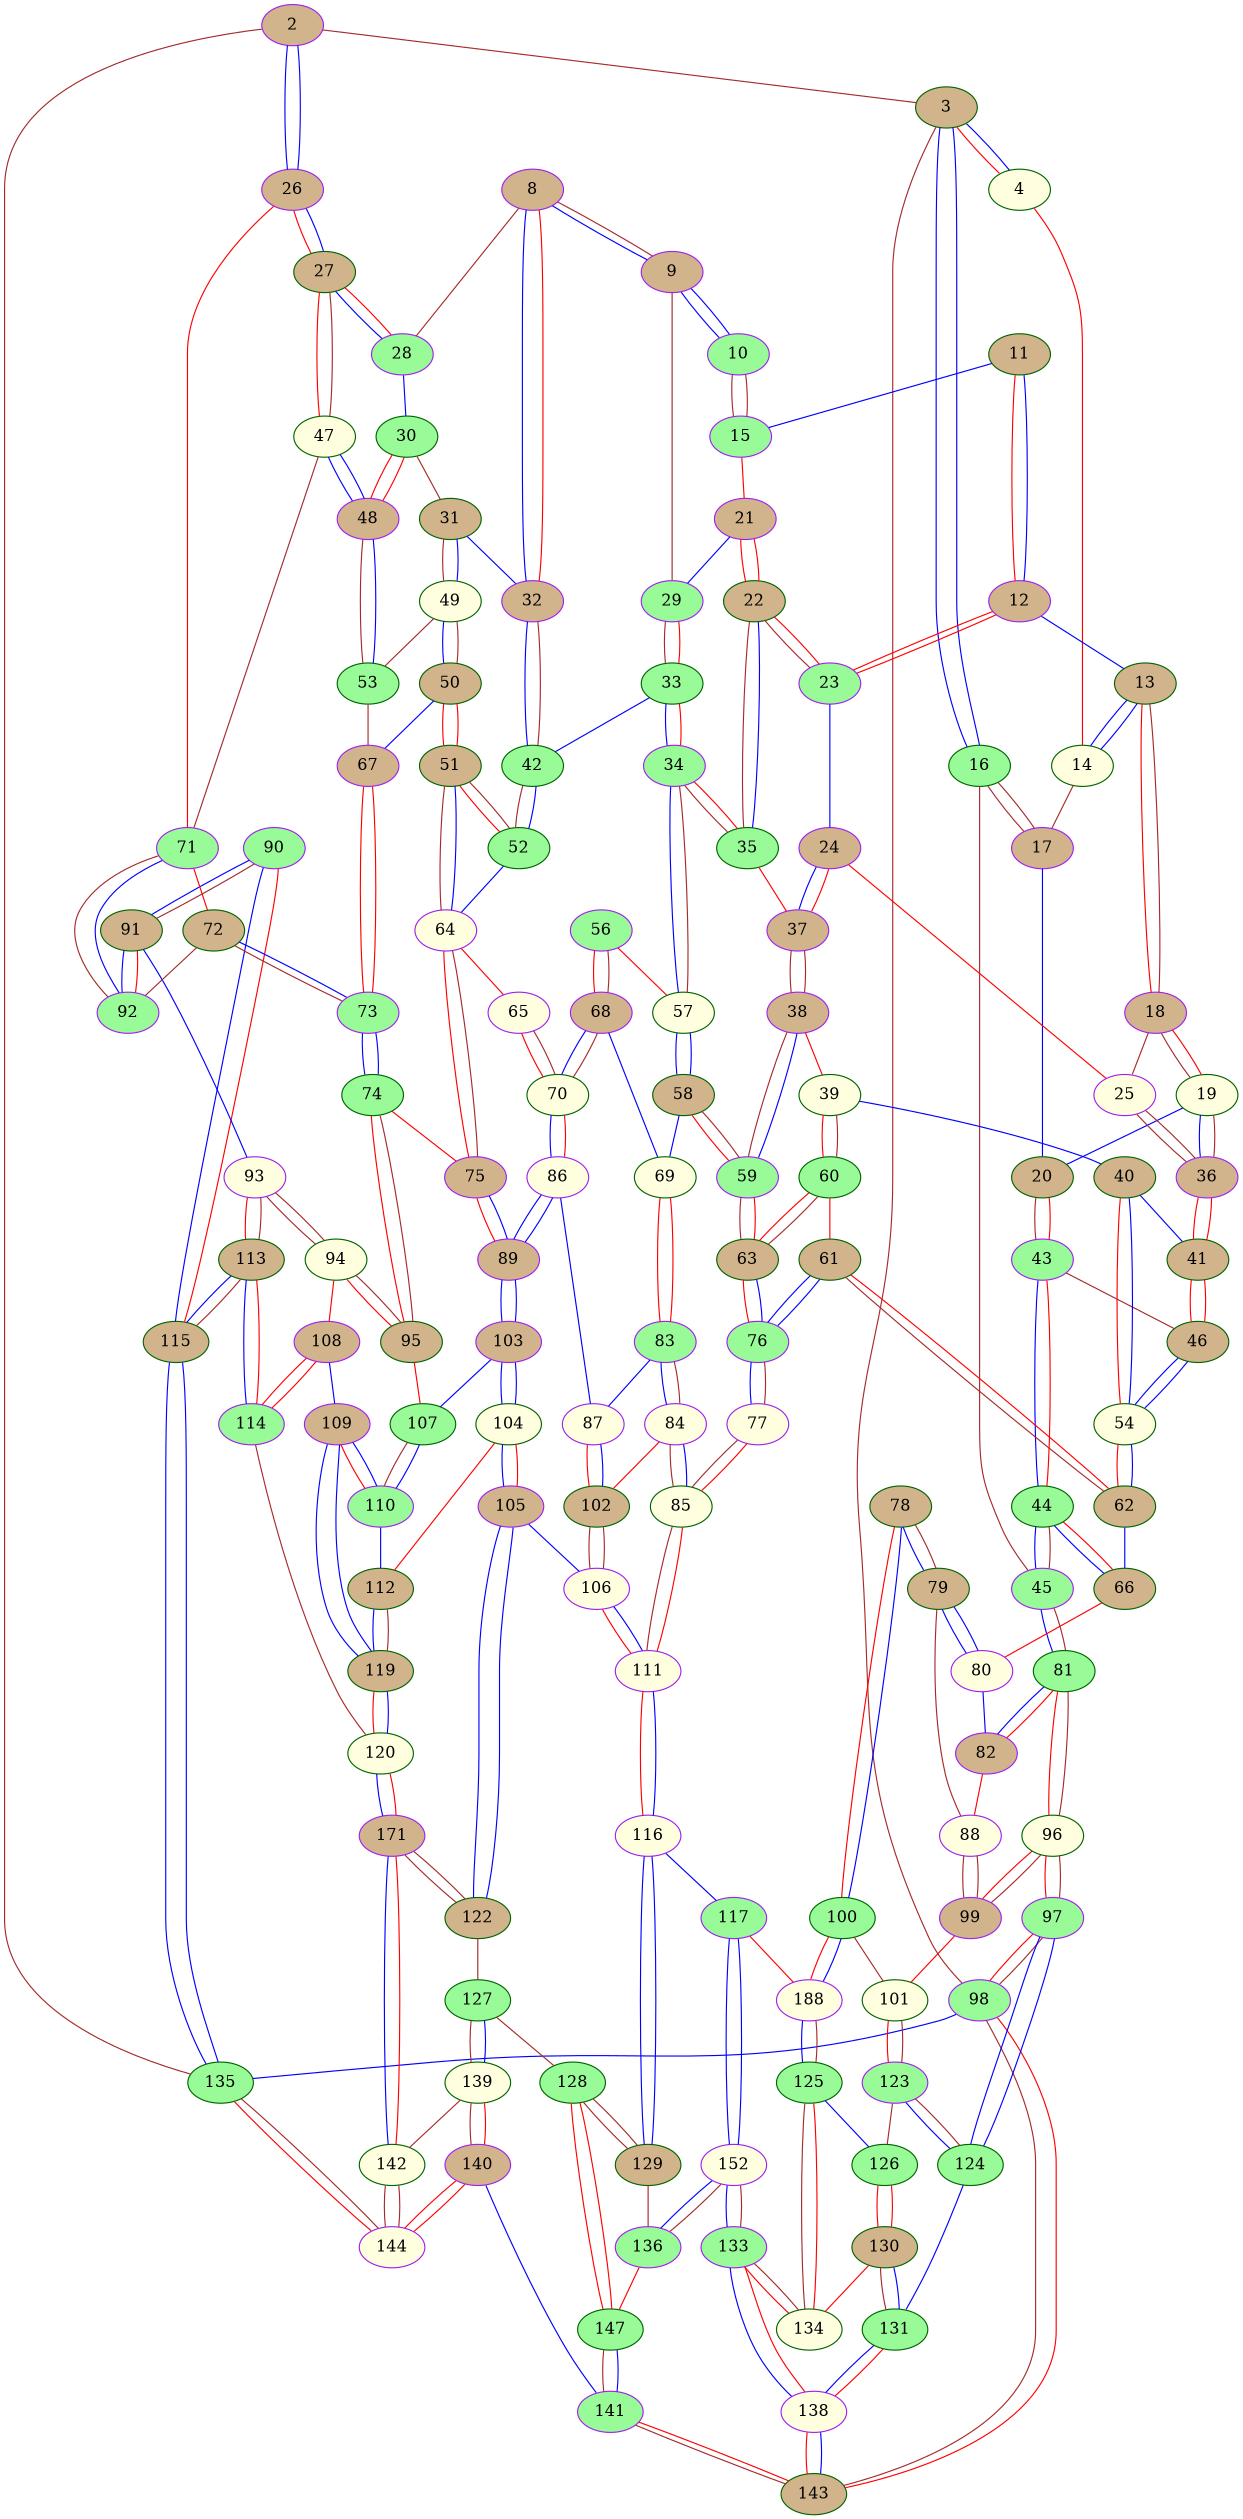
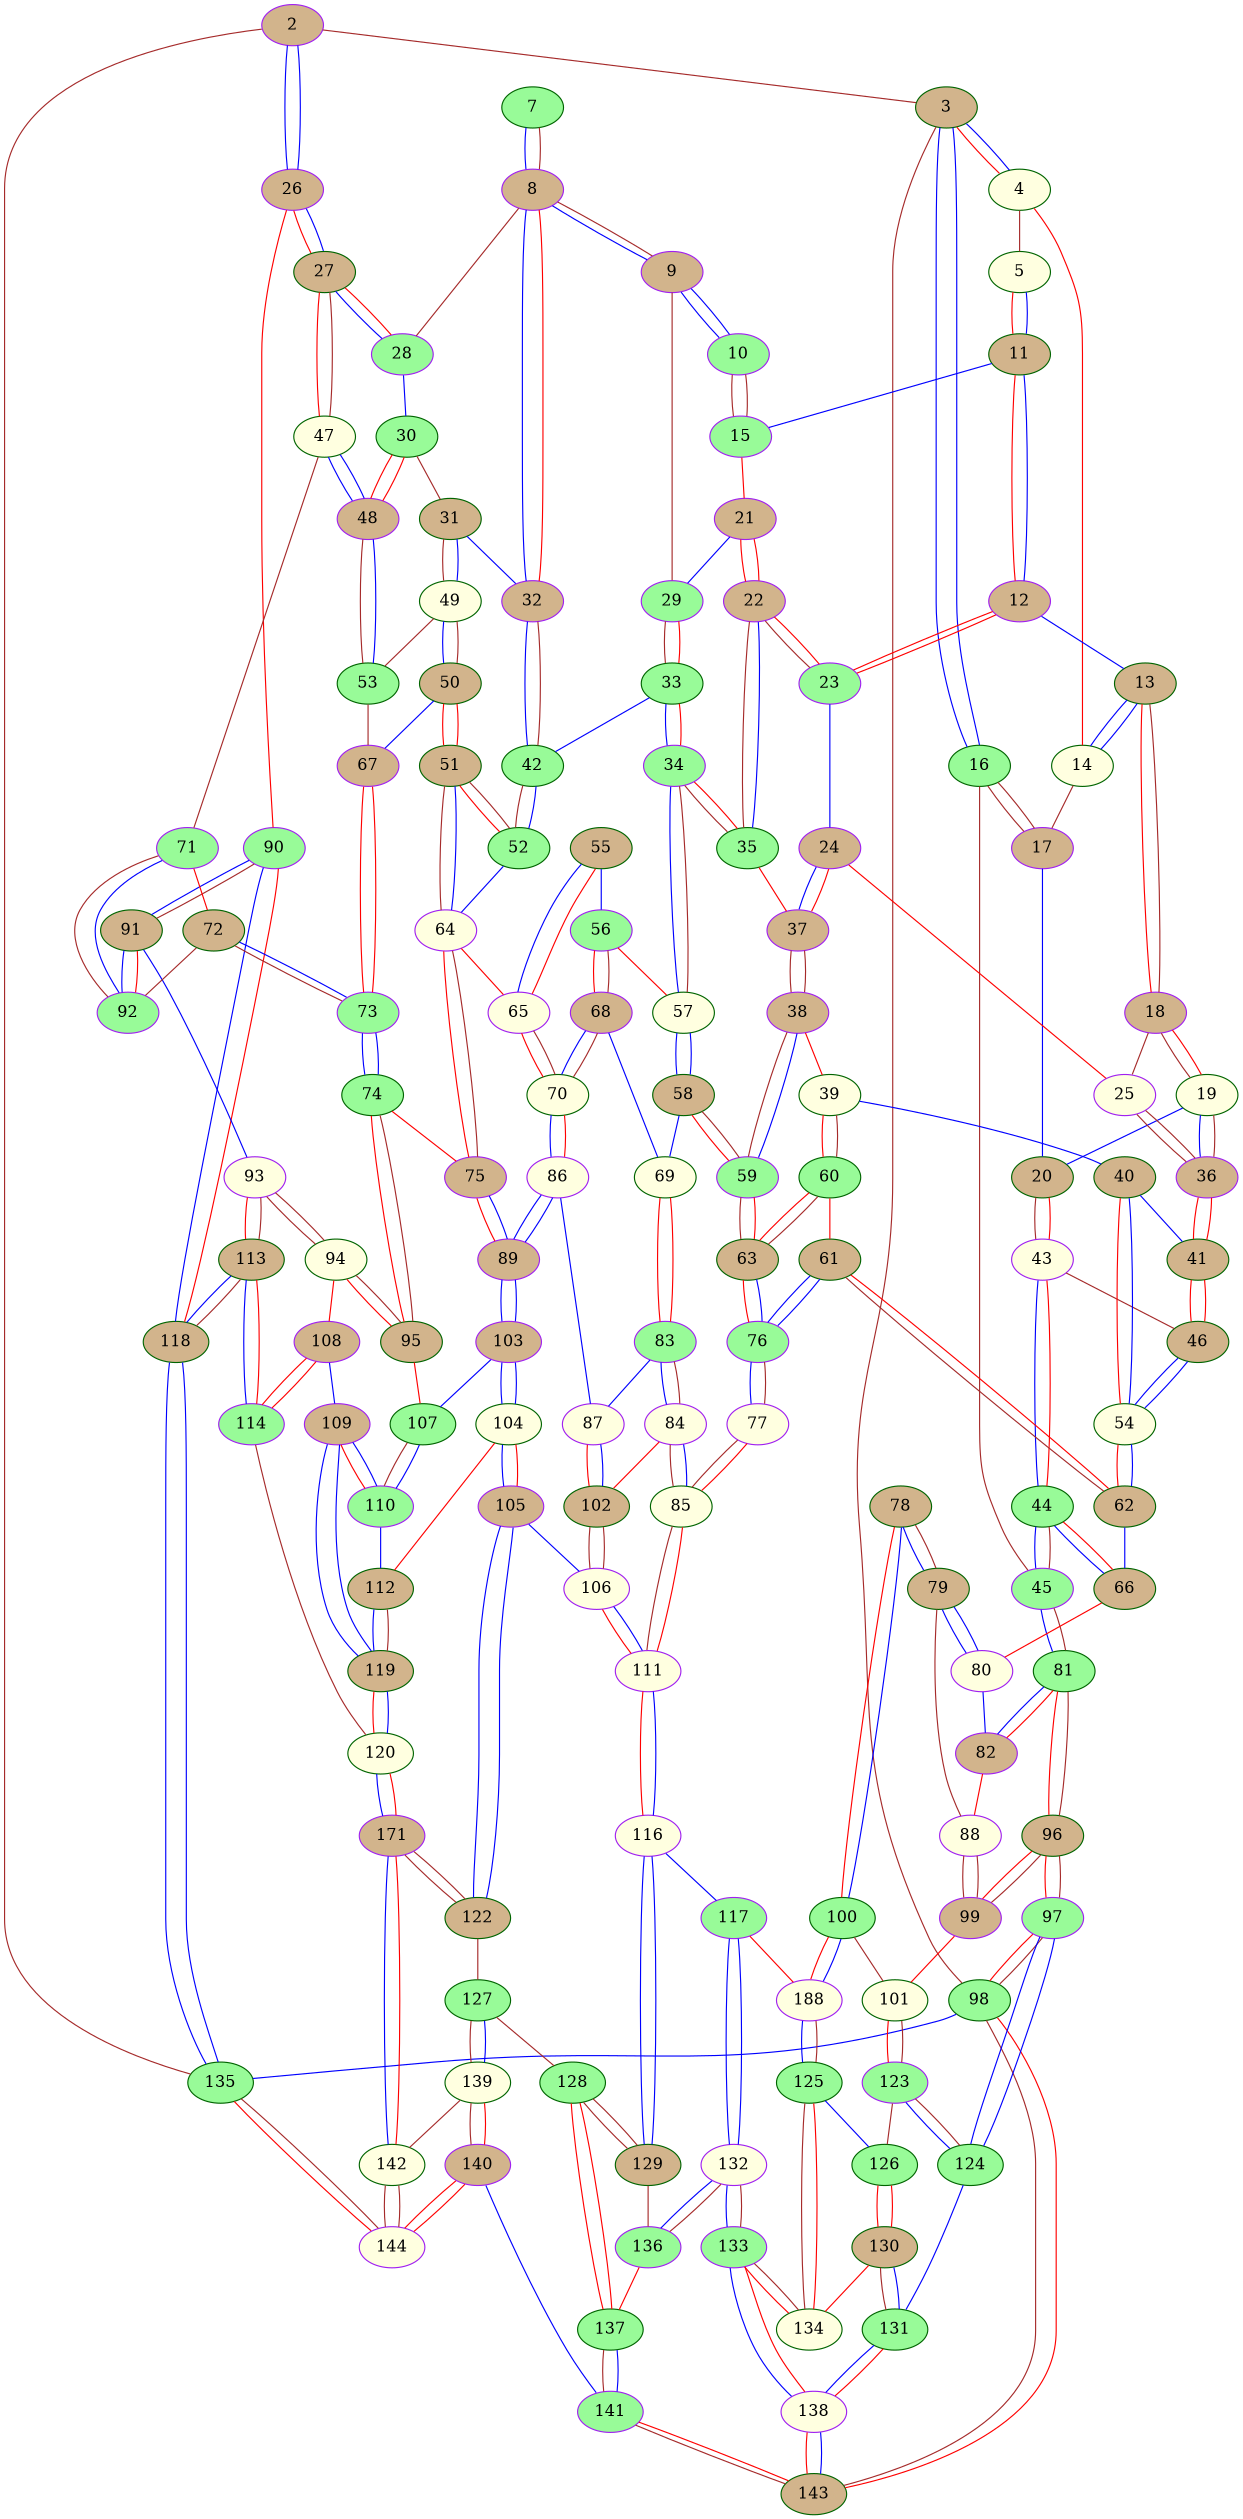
node "7": added
node "5": added
edge "26" -- "71": now "26" -- "90"
node "22": color darkgreen -> purple
node "55": added
node "43": fillcolor palegreen -> lightyellow
node "115": label "115" -> "118"
node "96": fillcolor lightyellow -> tan
node "98": color purple -> darkgreen
node "152": label "152" -> "132"
node "147": label "147" -> "137"
